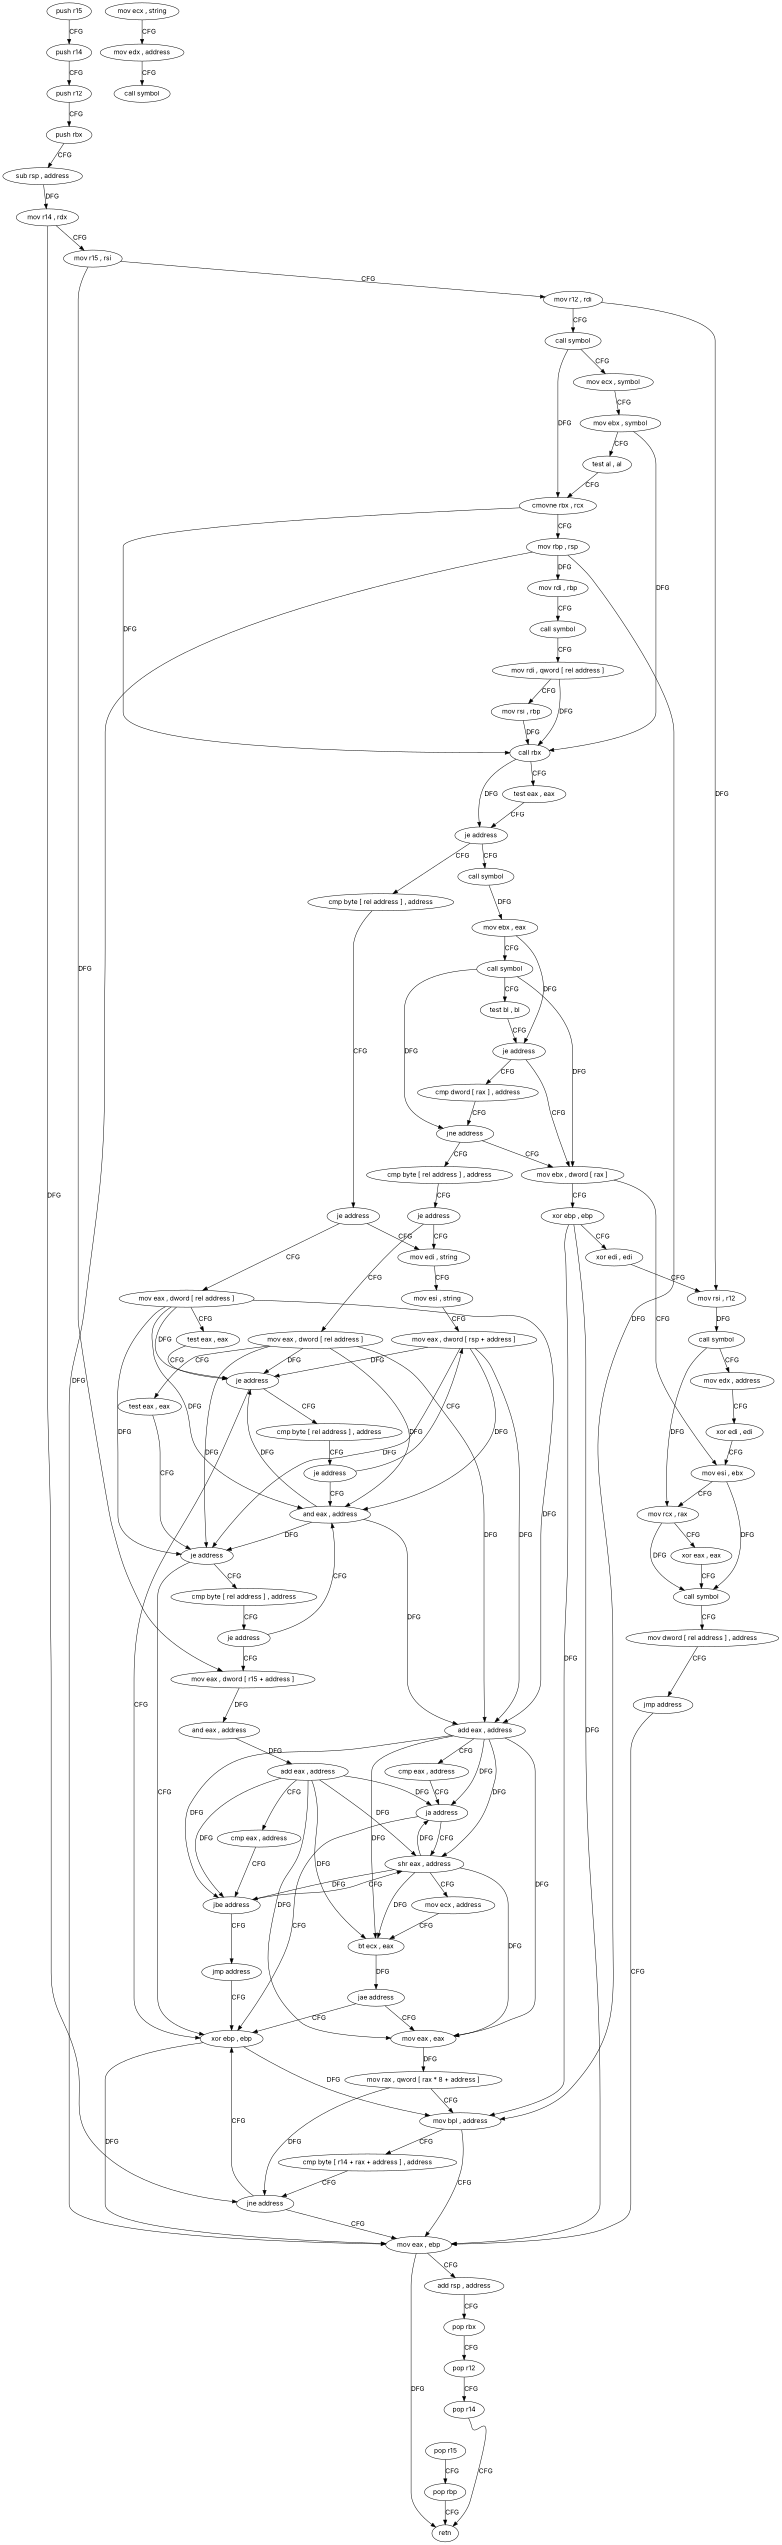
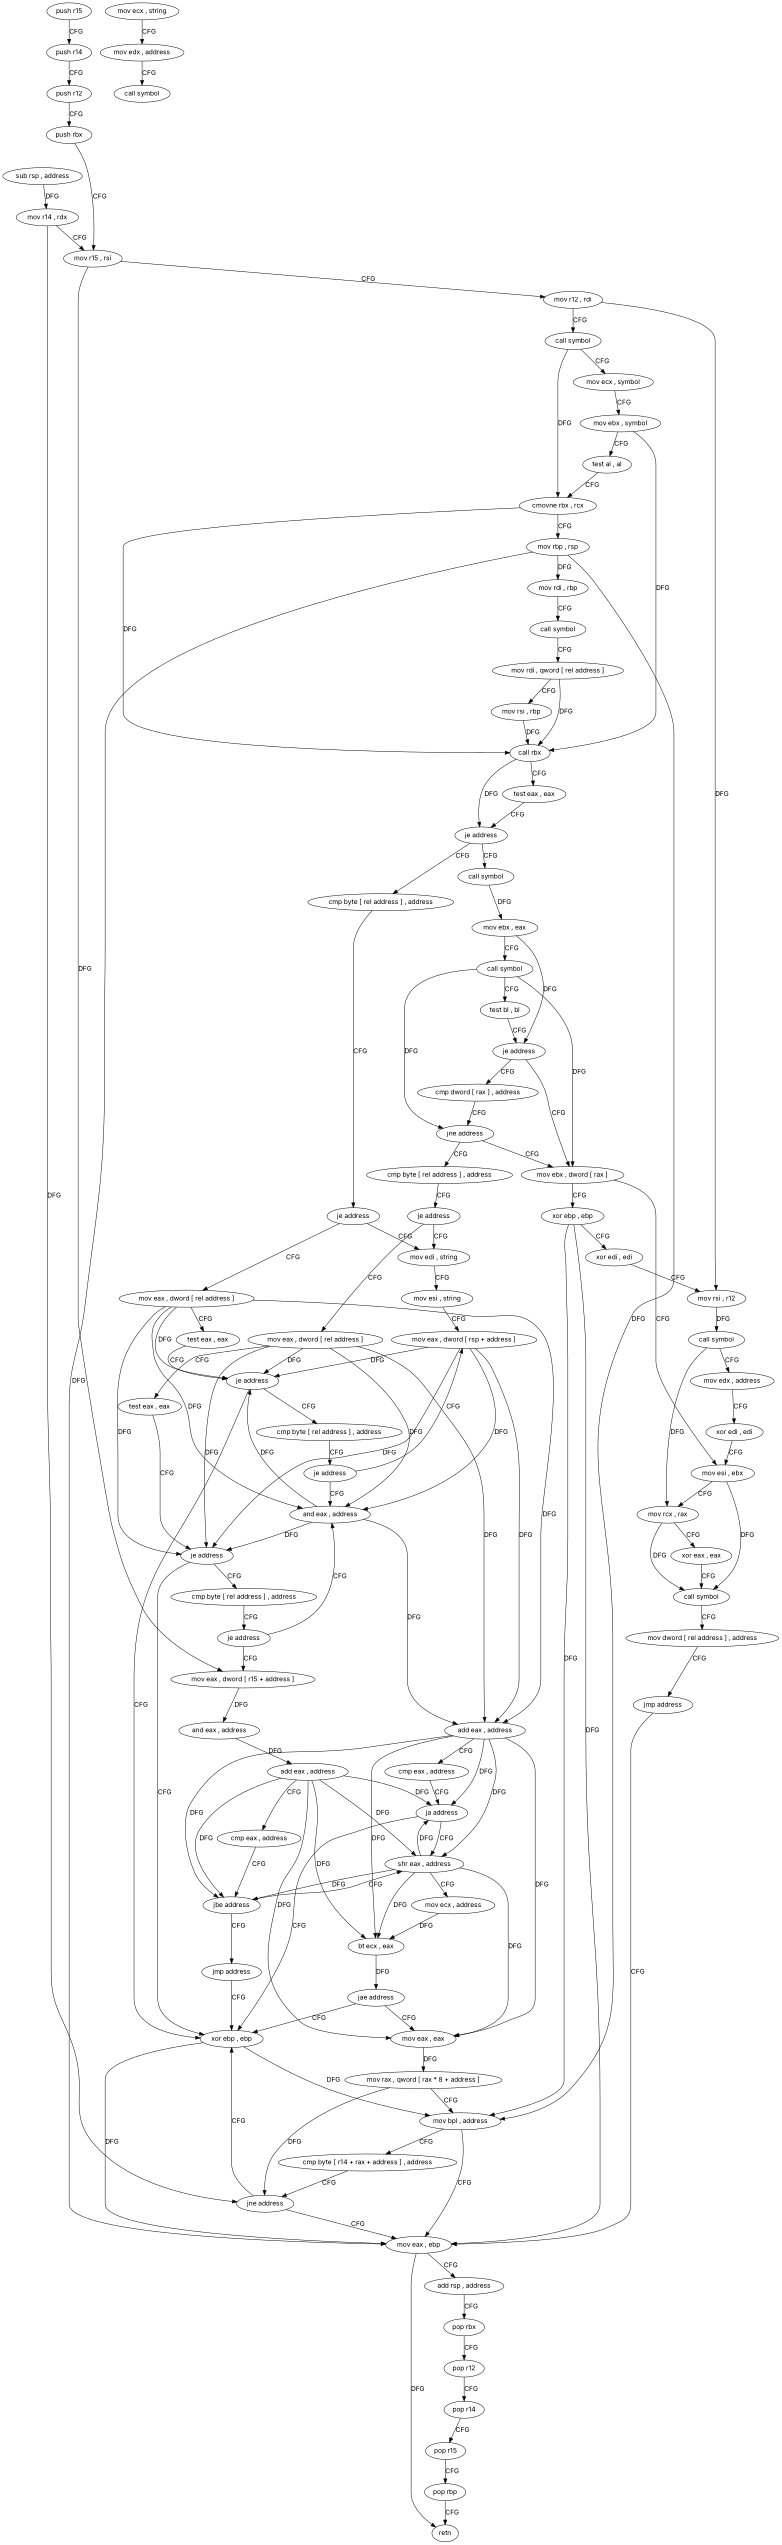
edge "push rbx" -> "sub rsp , address": now "push rbx" -> "mov r15 , rsi"
edge "mov ecx , address" -> "bt ecx , eax": label "CFG" -> "DFG"
edge "pop r14" -> "retn": now "pop r14" -> "pop r15"
